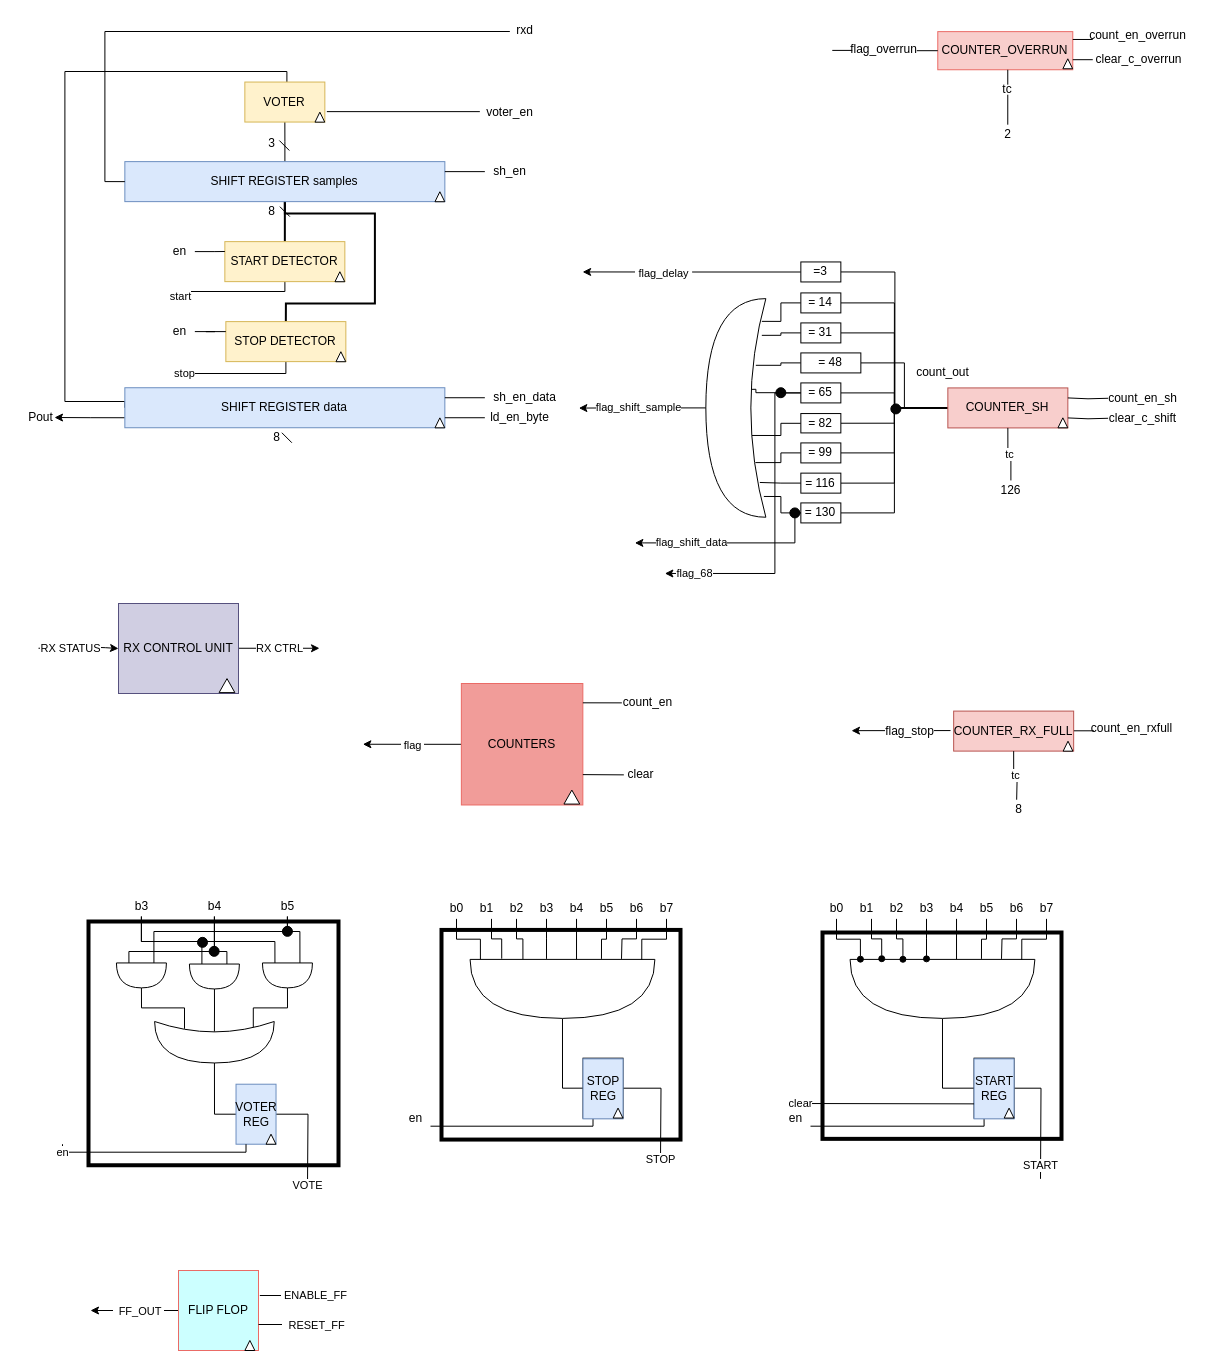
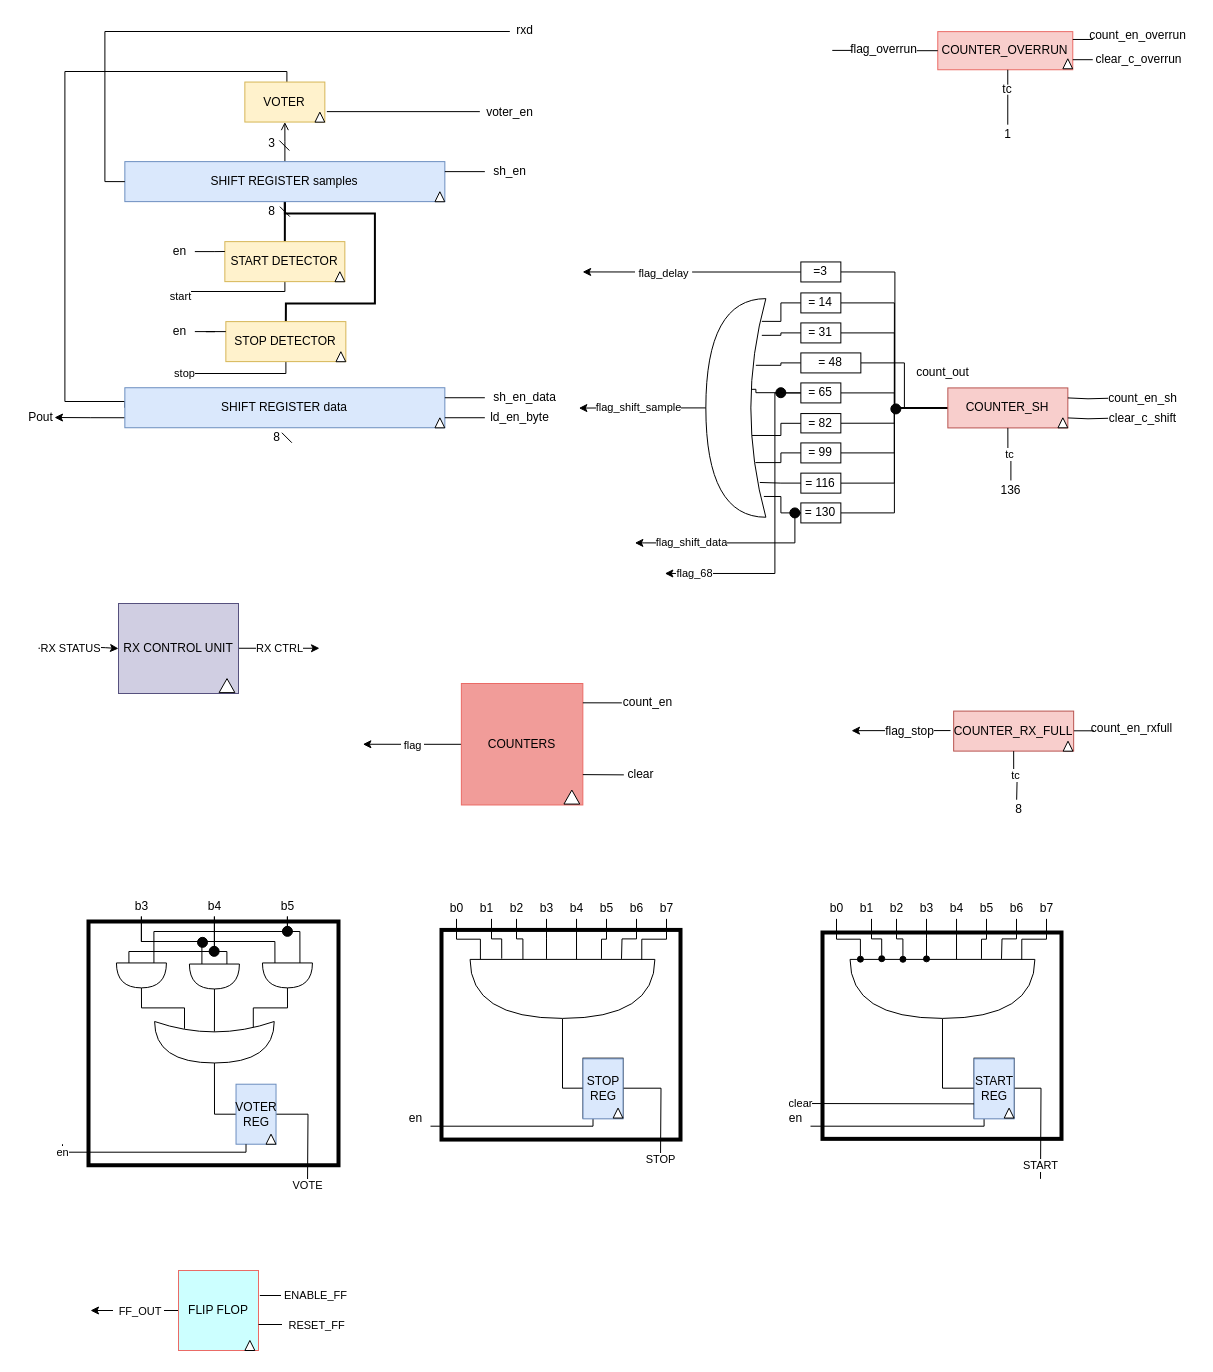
edge "VOTER" -- "SHIFT REGISTER samples": arrowhead none -> open
node "2": label "2" -> "1"
node "126": label "126" -> "136"
